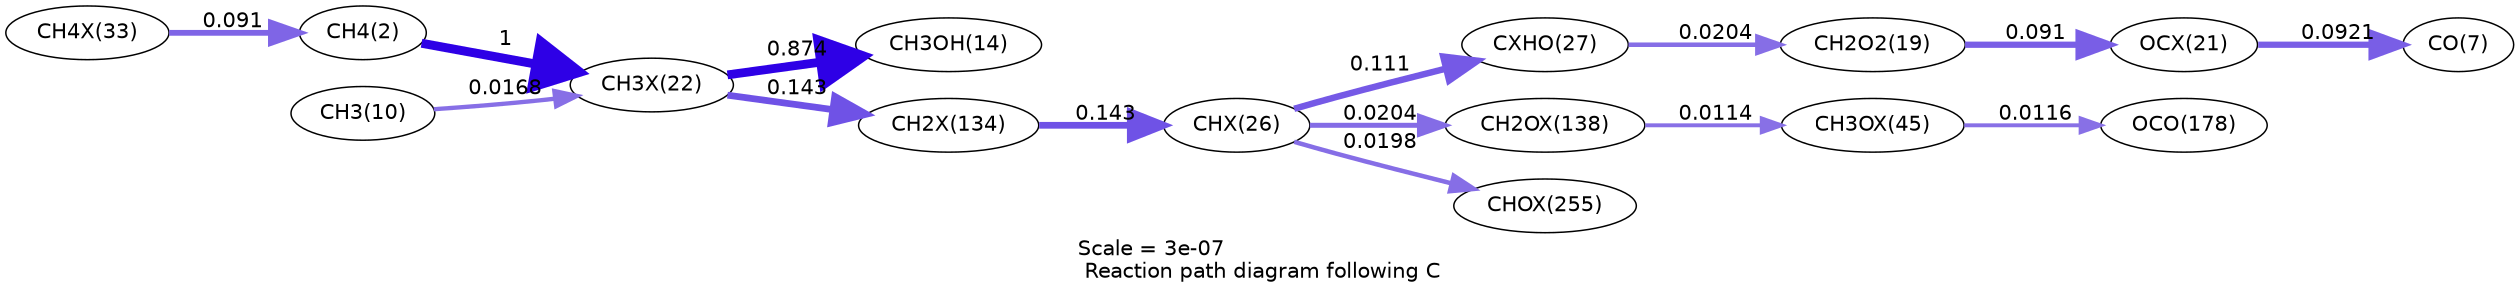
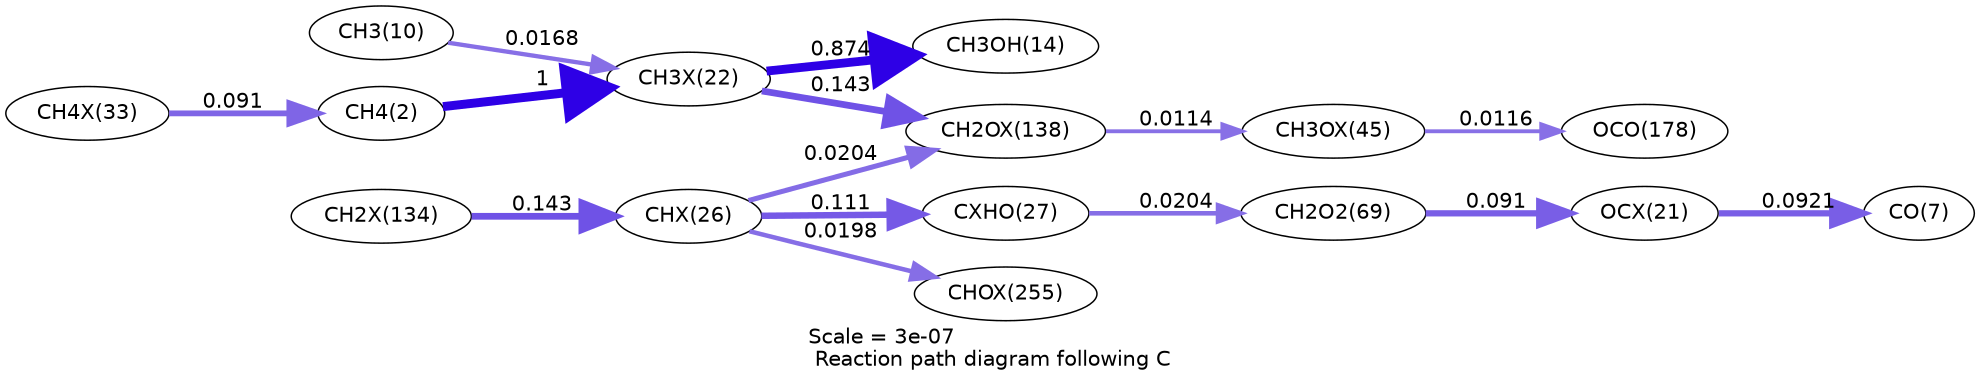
node "CH2O2(19)": label "CH2O2(19)" -> "CH2O2(69)"
edge "CH3X(22)" -> "CH2X(134)": now "CH3X(22)" -> "CH2OX(138)"
